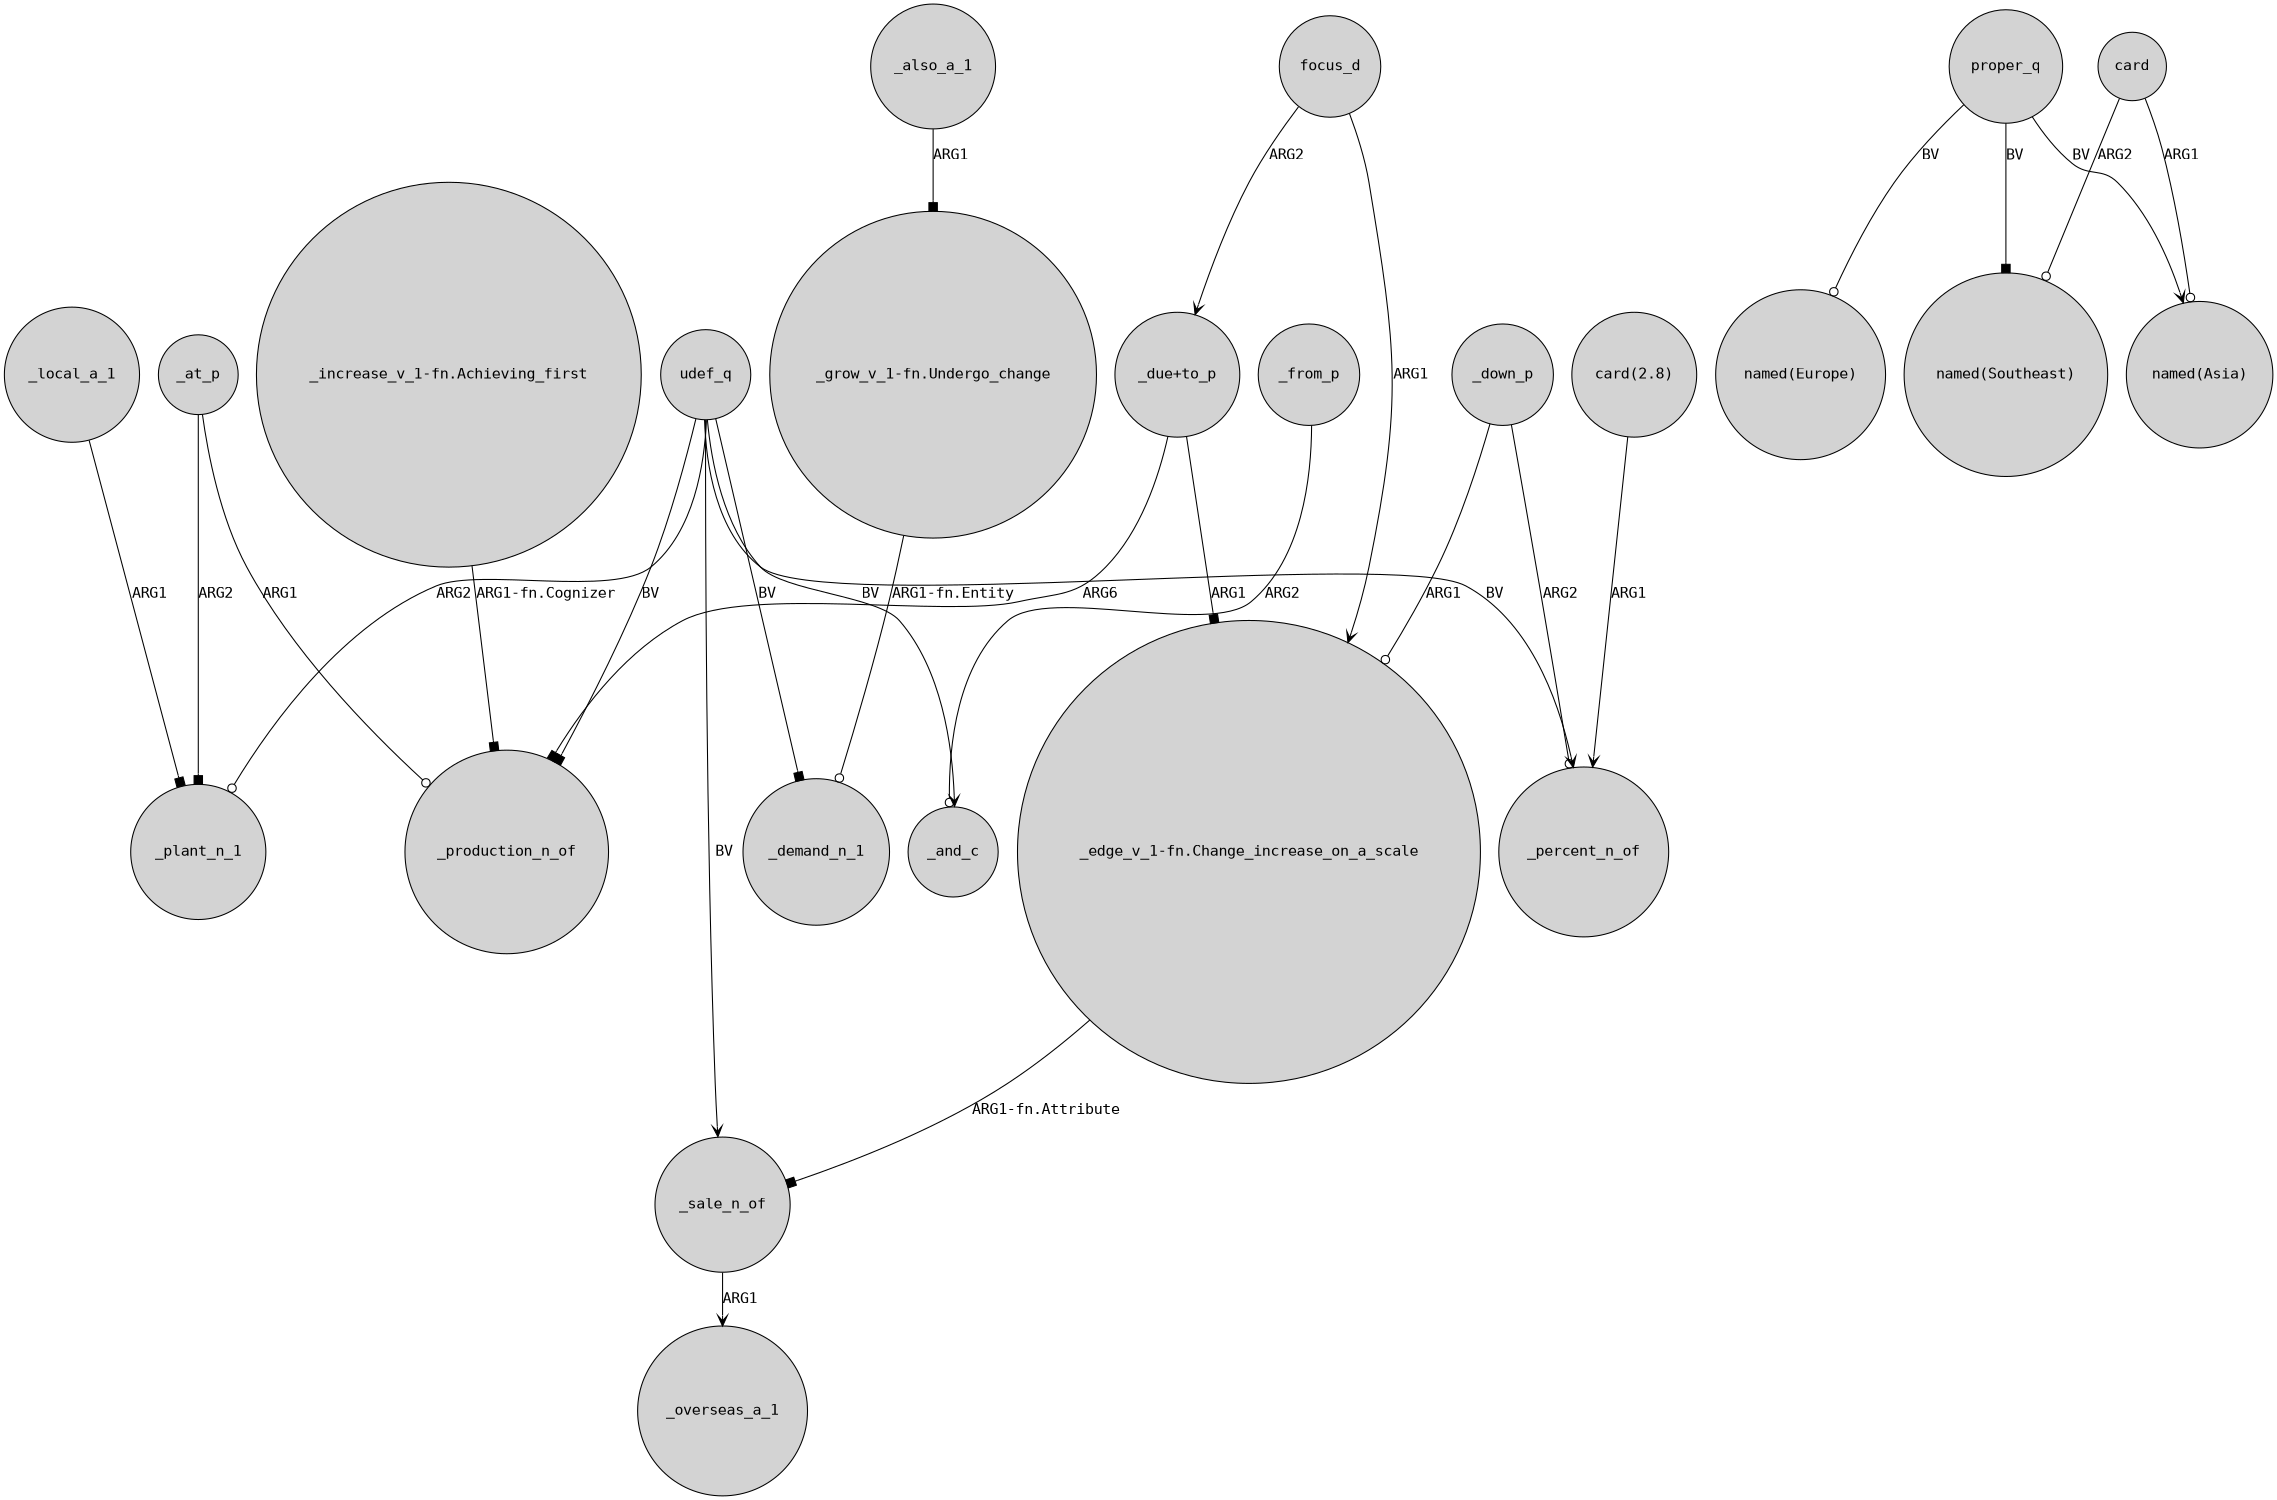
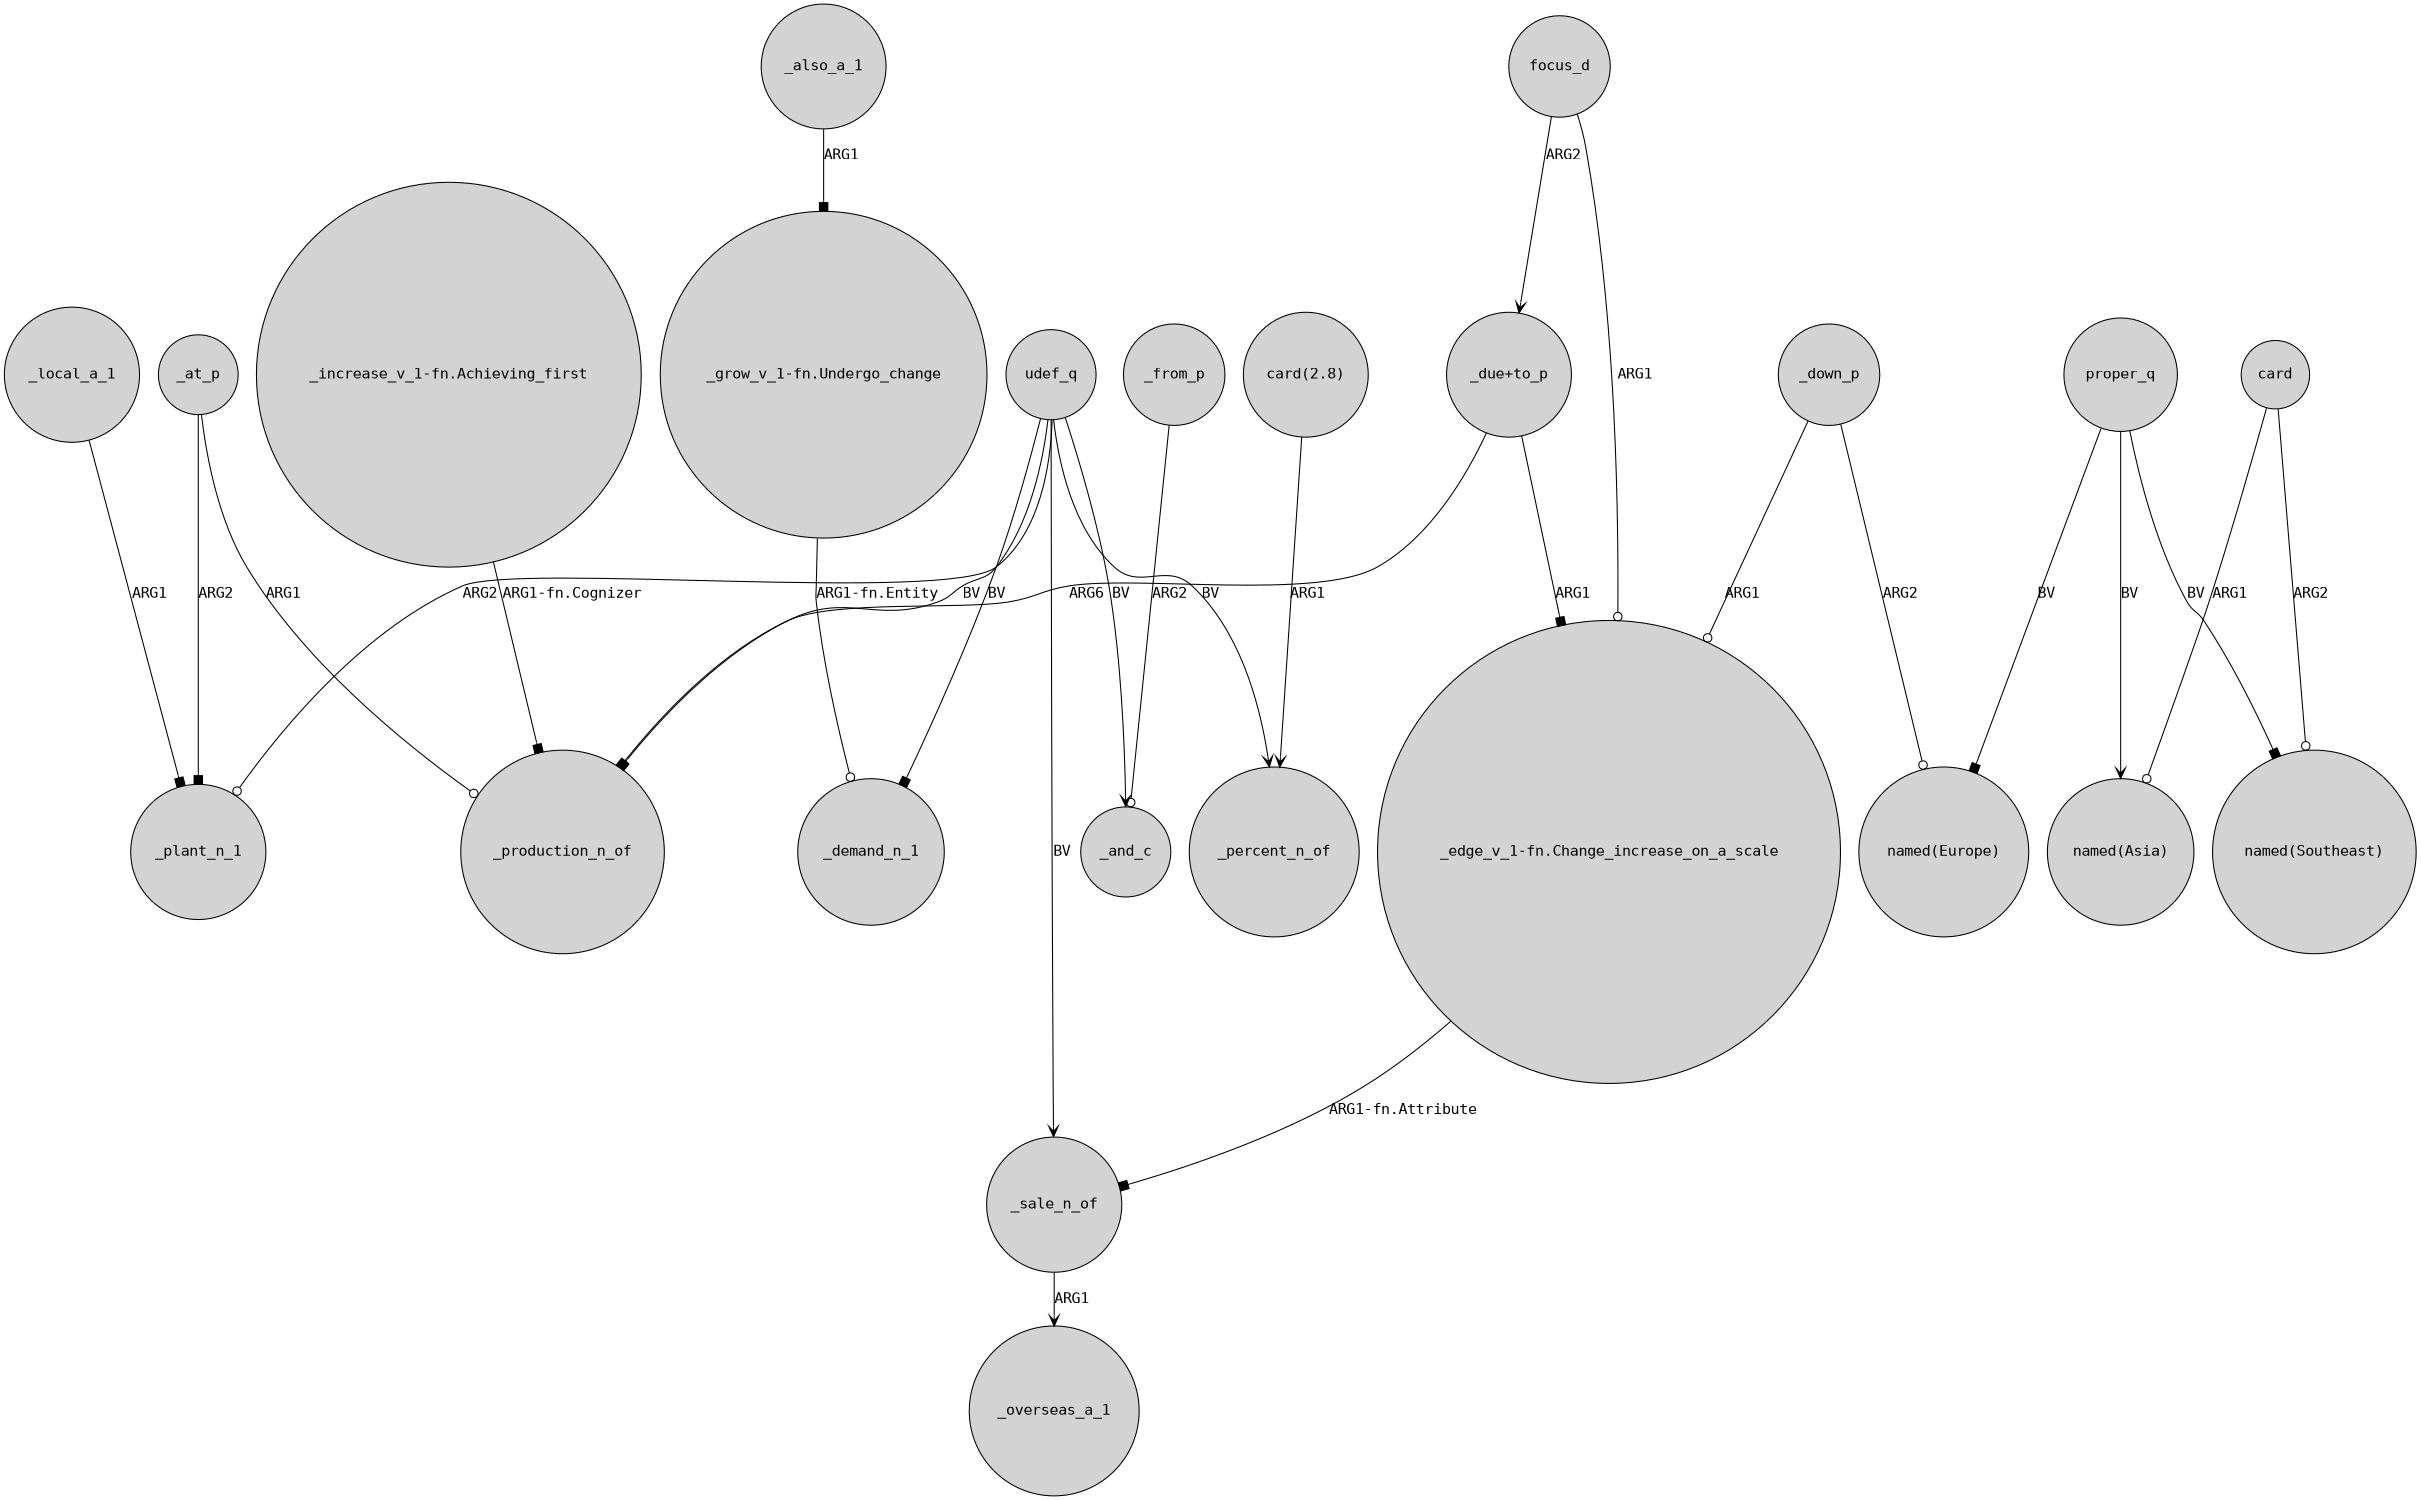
edge "proper_q" -> "named(Europe)": arrowhead odot -> box
edge "focus_d" -> "_edge_v_1-fn.Change_increase_on_a_scale": arrowhead vee -> odot
edge "_down_p" -> "_percent_n_of": now "_down_p" -> "named(Europe)"
